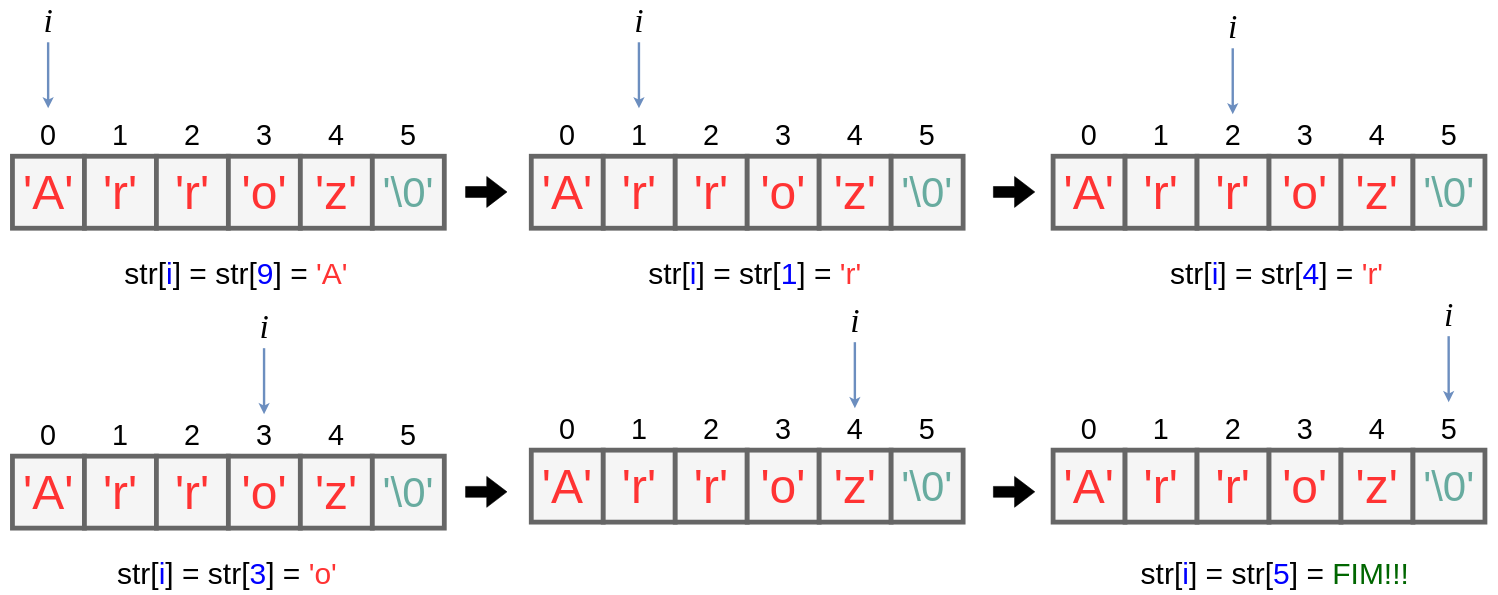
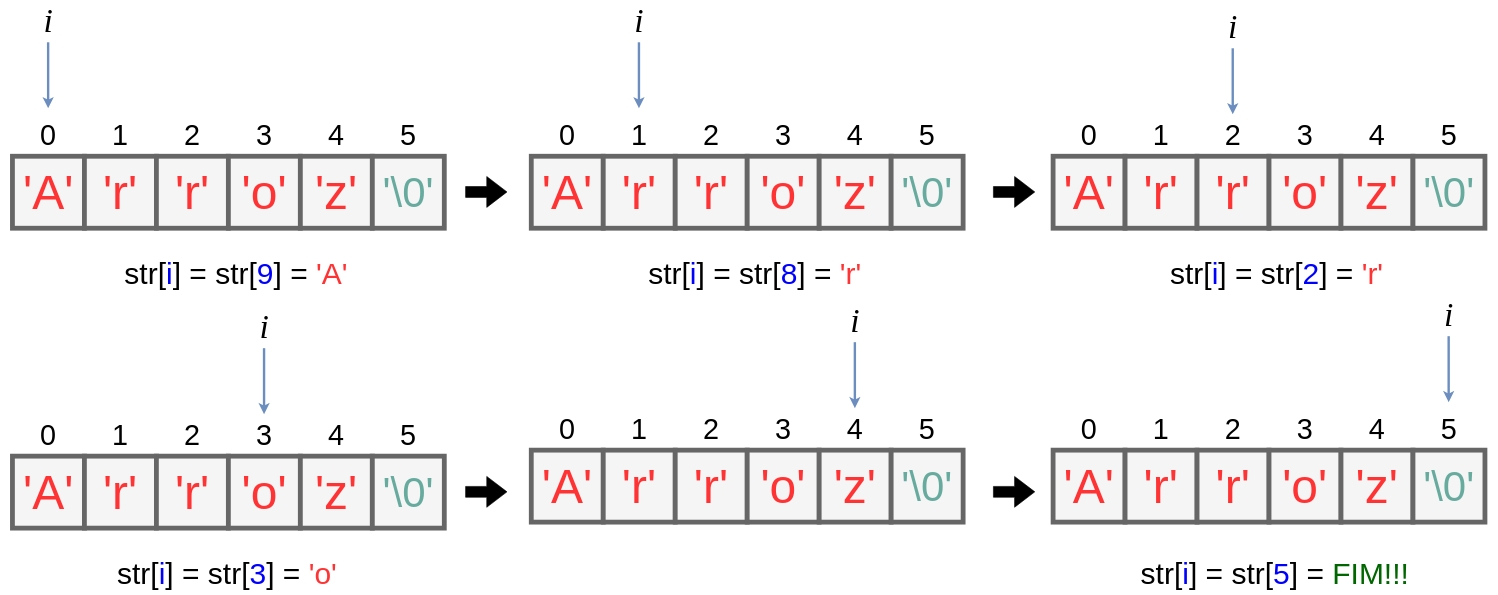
node "str[i] = str[1] = 'r'": label "str[i] = str[1] = 'r'" -> "str[i] = str[8] = 'r'"
node "str[i] = str[4] = 'r'": label "str[i] = str[4] = 'r'" -> "str[i] = str[2] = 'r'"
